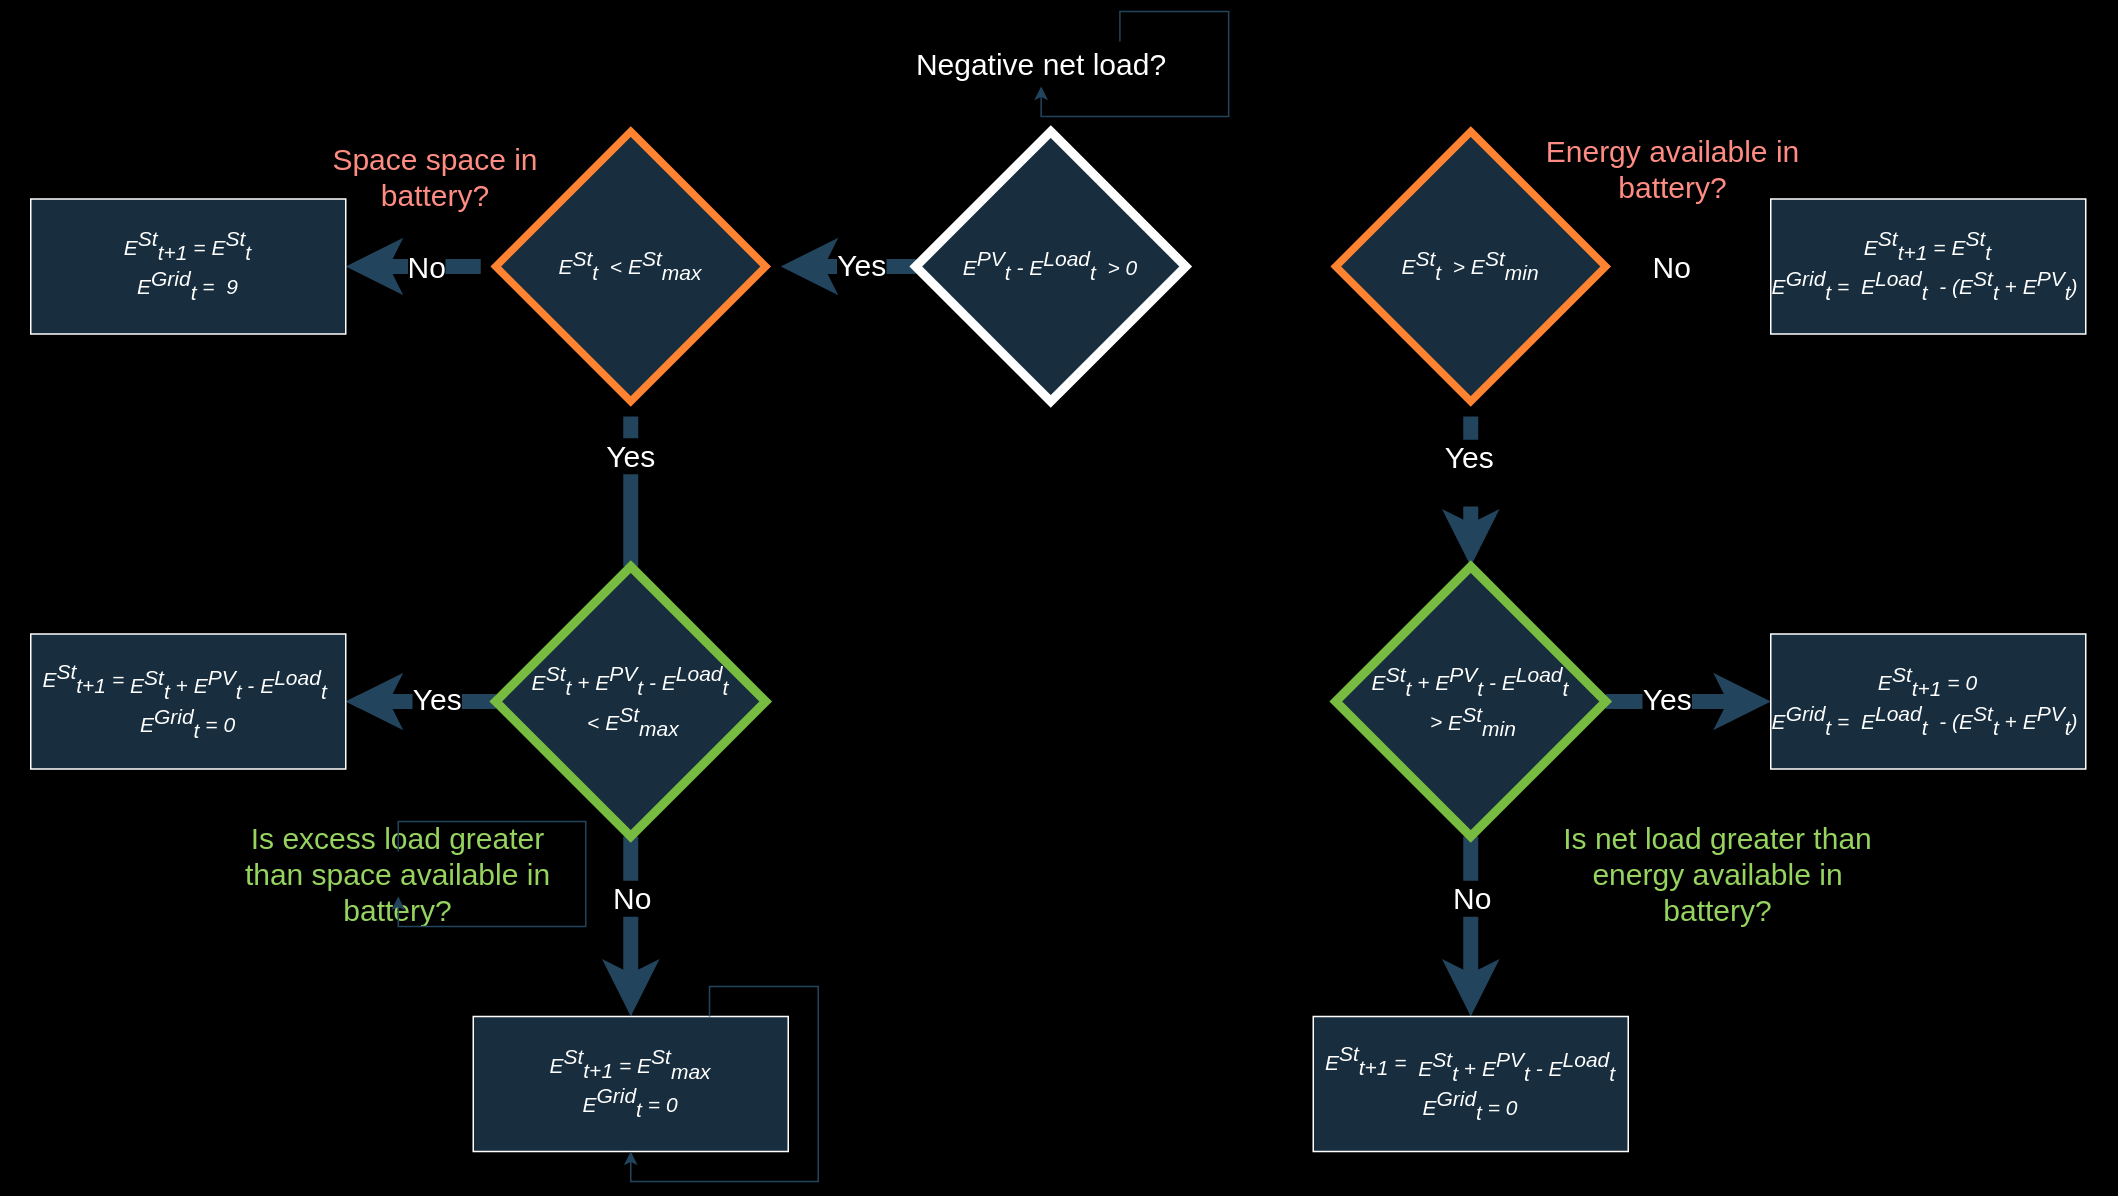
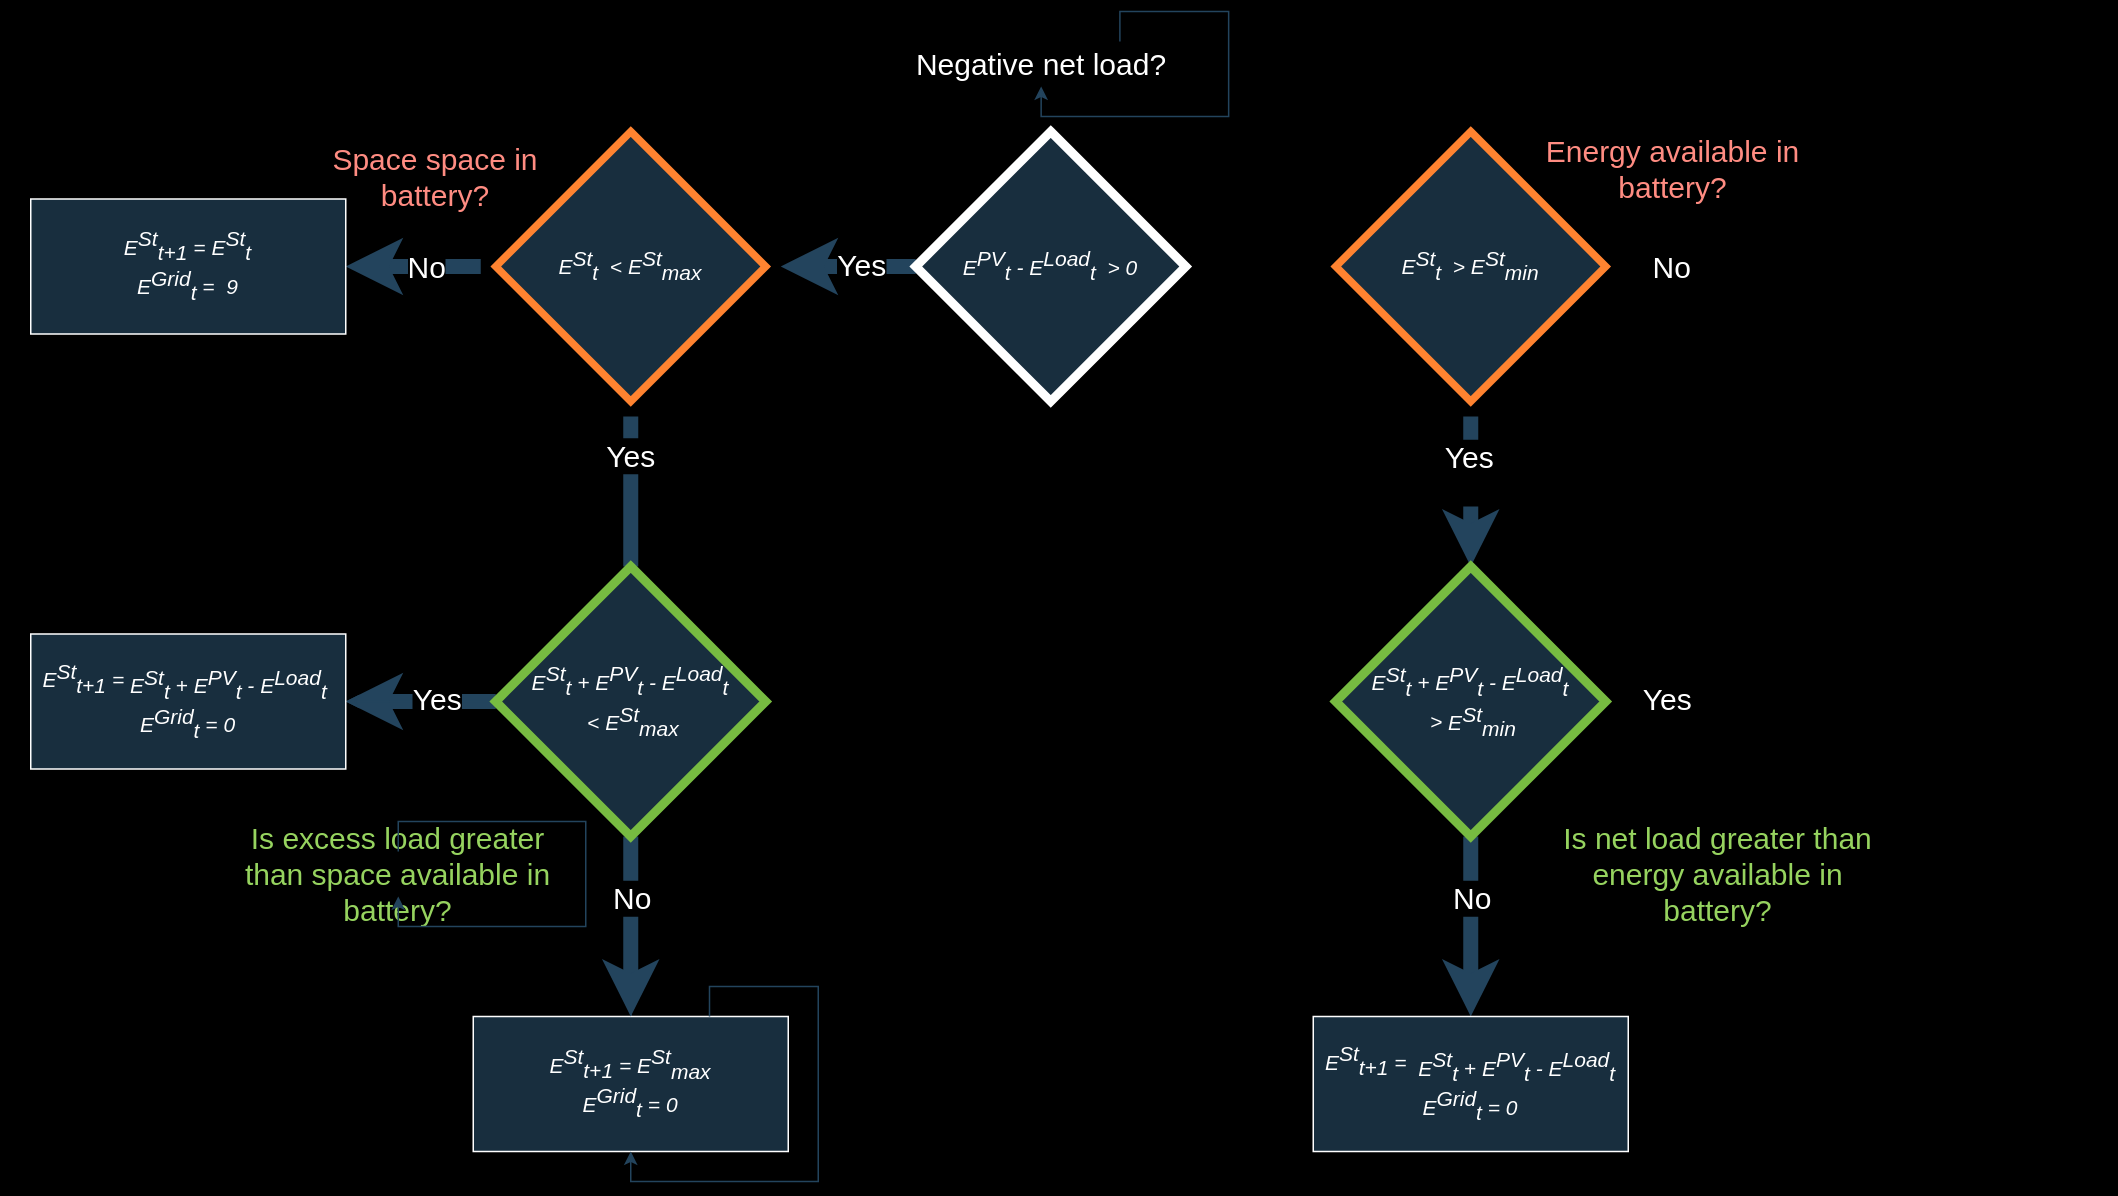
node "EStt+1 = ESttEGridt = ELoadt - (EStt + EPVt)": removed
edge "EStt + EPVt - ELoadt > EStmin" -> "EStt+1 = 0EGridt = ELoadt - (EStt + EPVt)": removed
node "EStt+1 = 0EGridt = ELoadt - (EStt + EPVt)": removed
